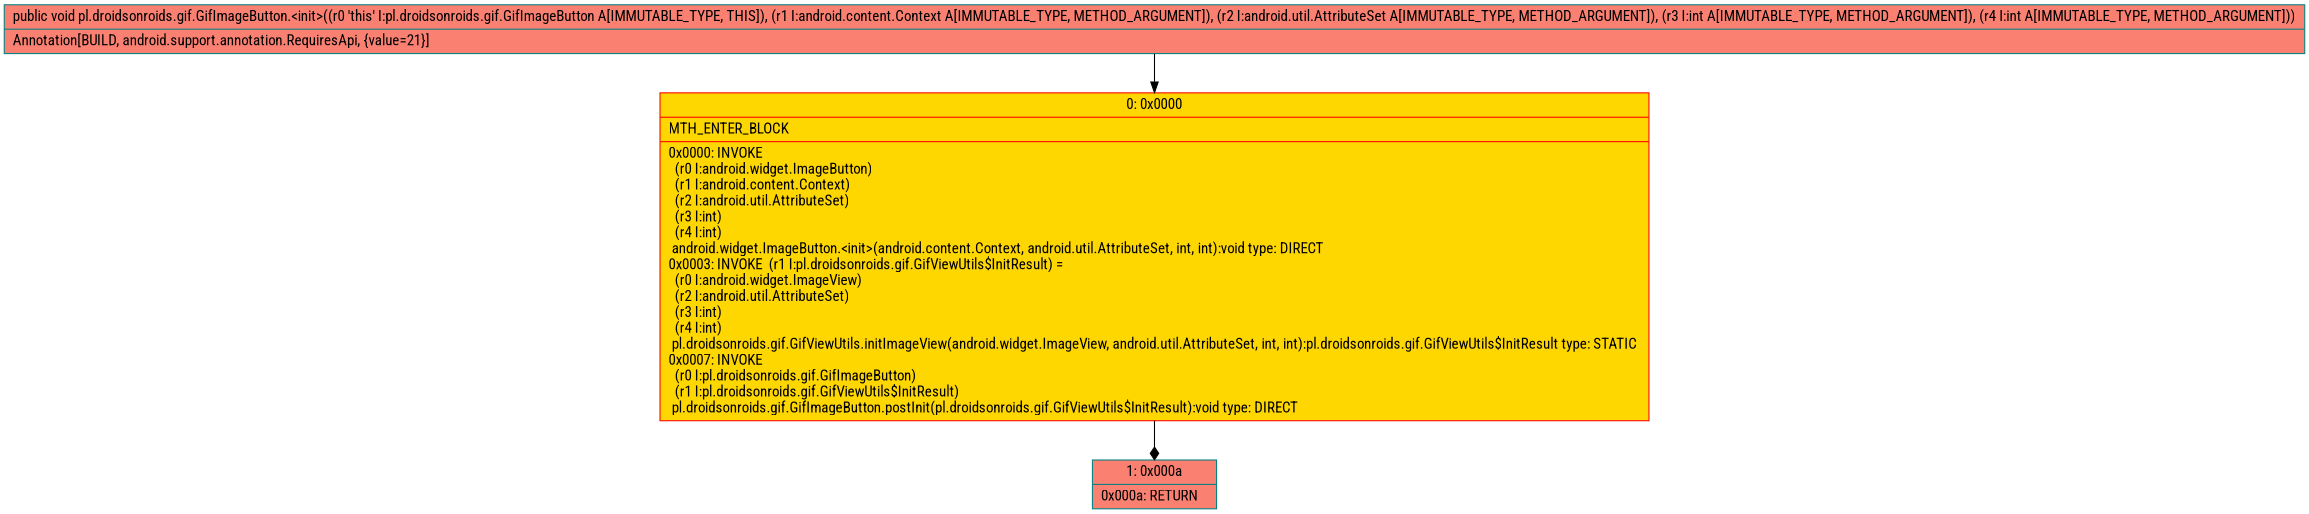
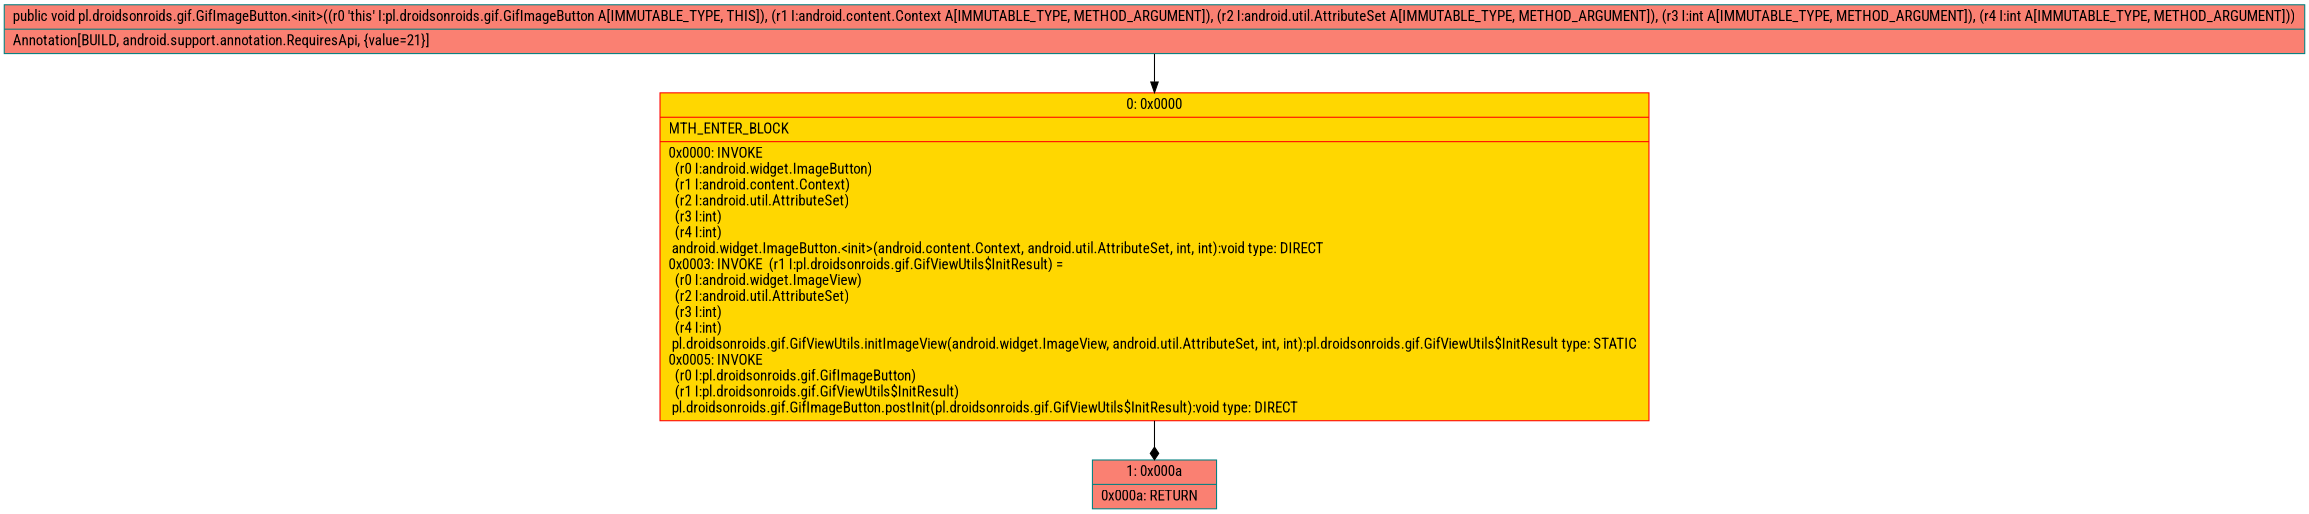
node "0: 0x0000": text "0x0007: INVOKE" -> "0x0005: INVOKE"
